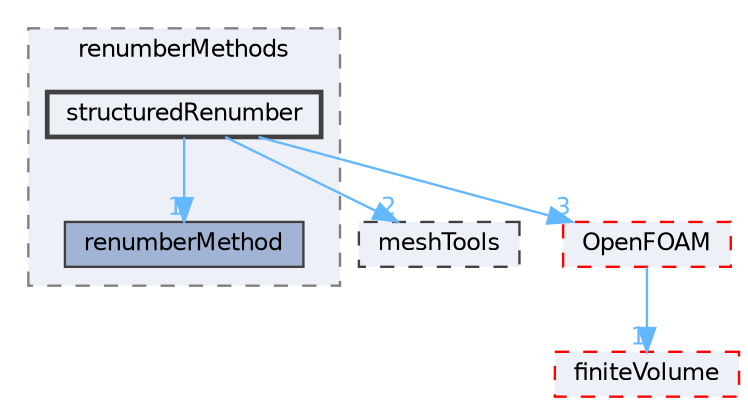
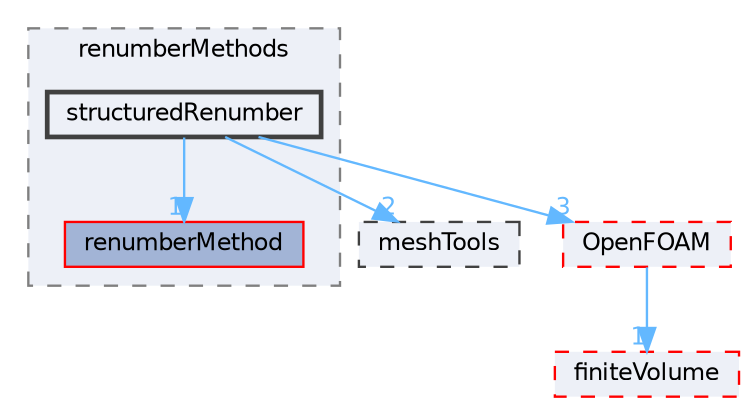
node "renumberMethod": color grey25 -> red
